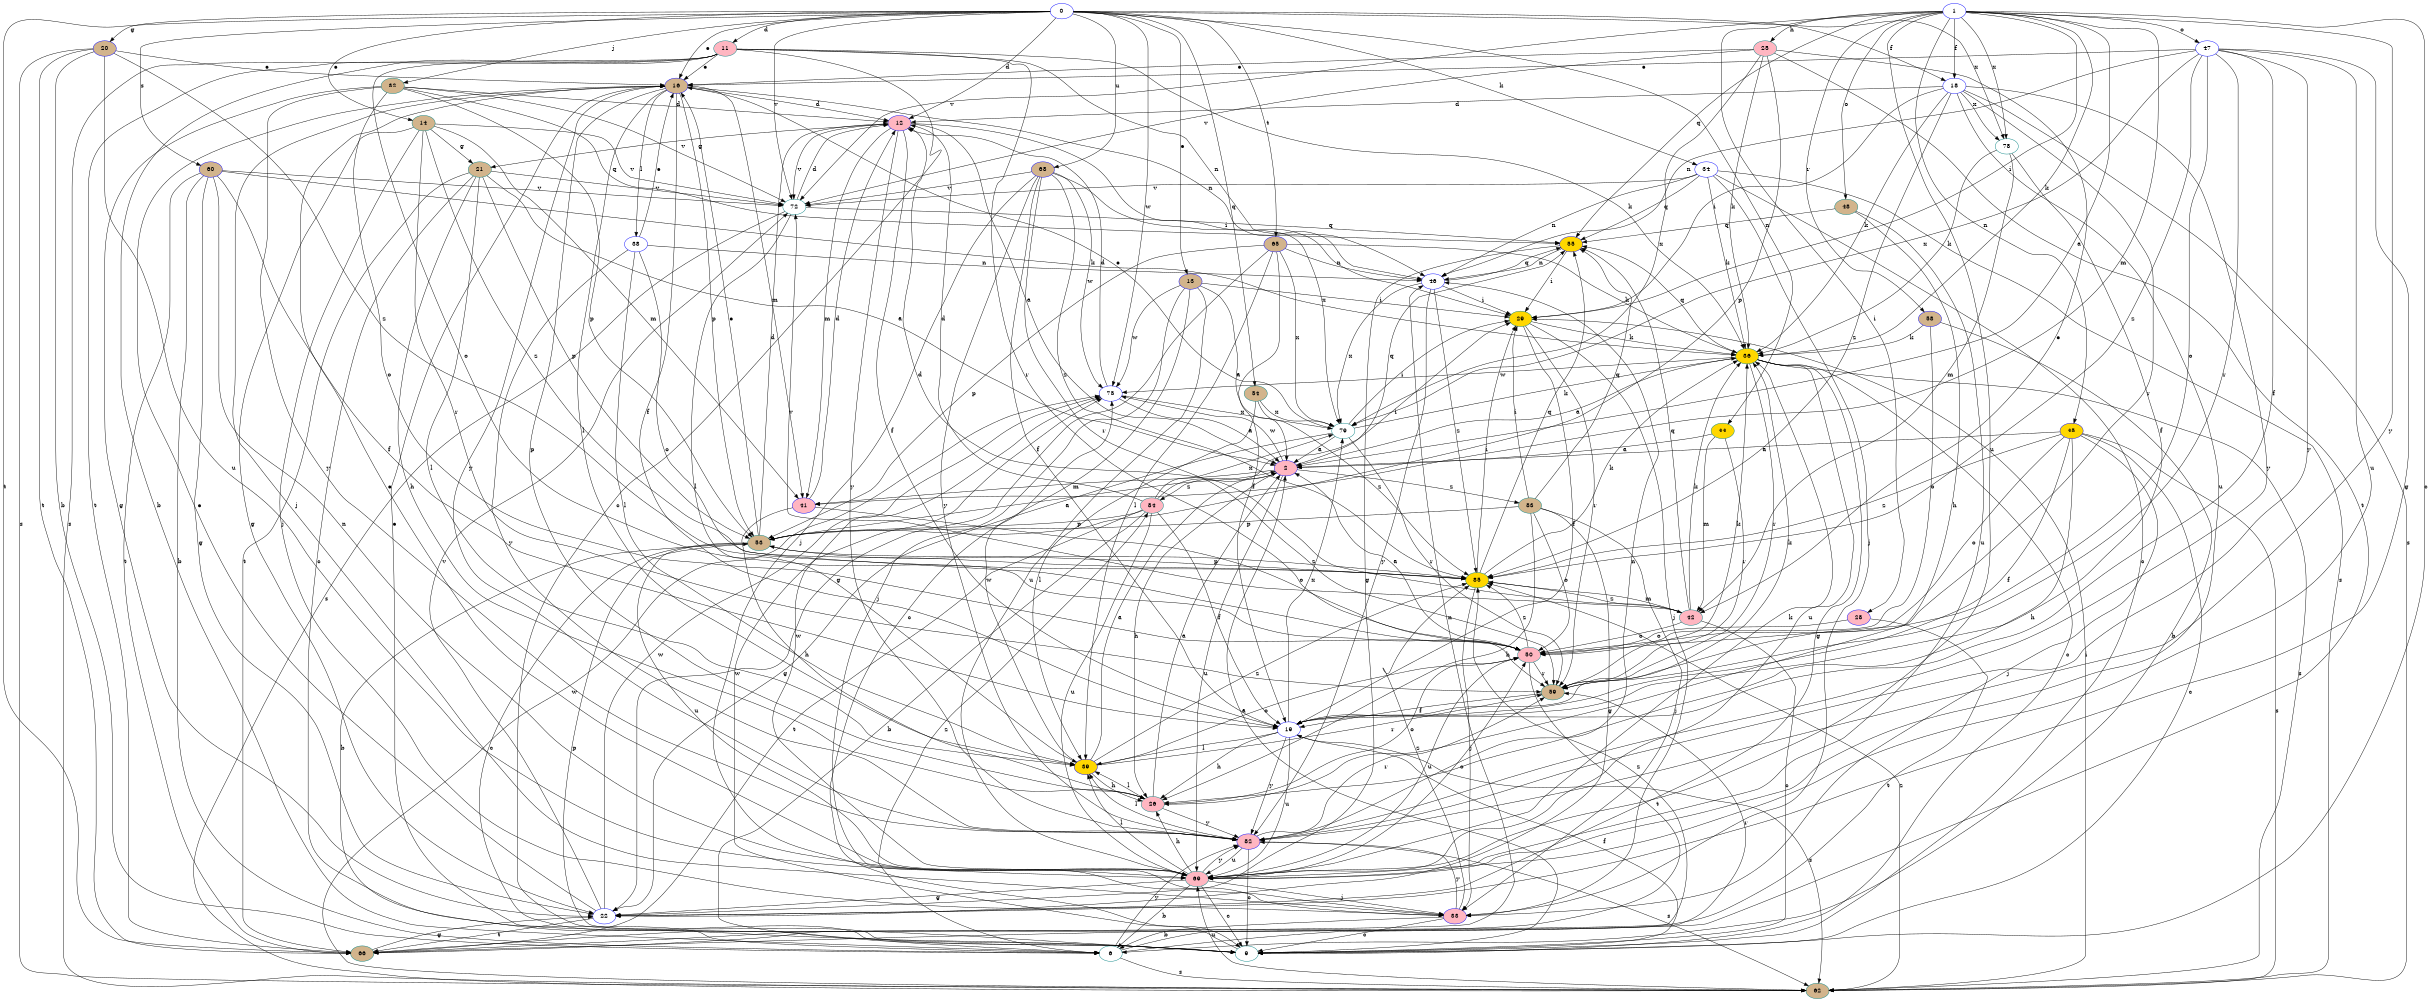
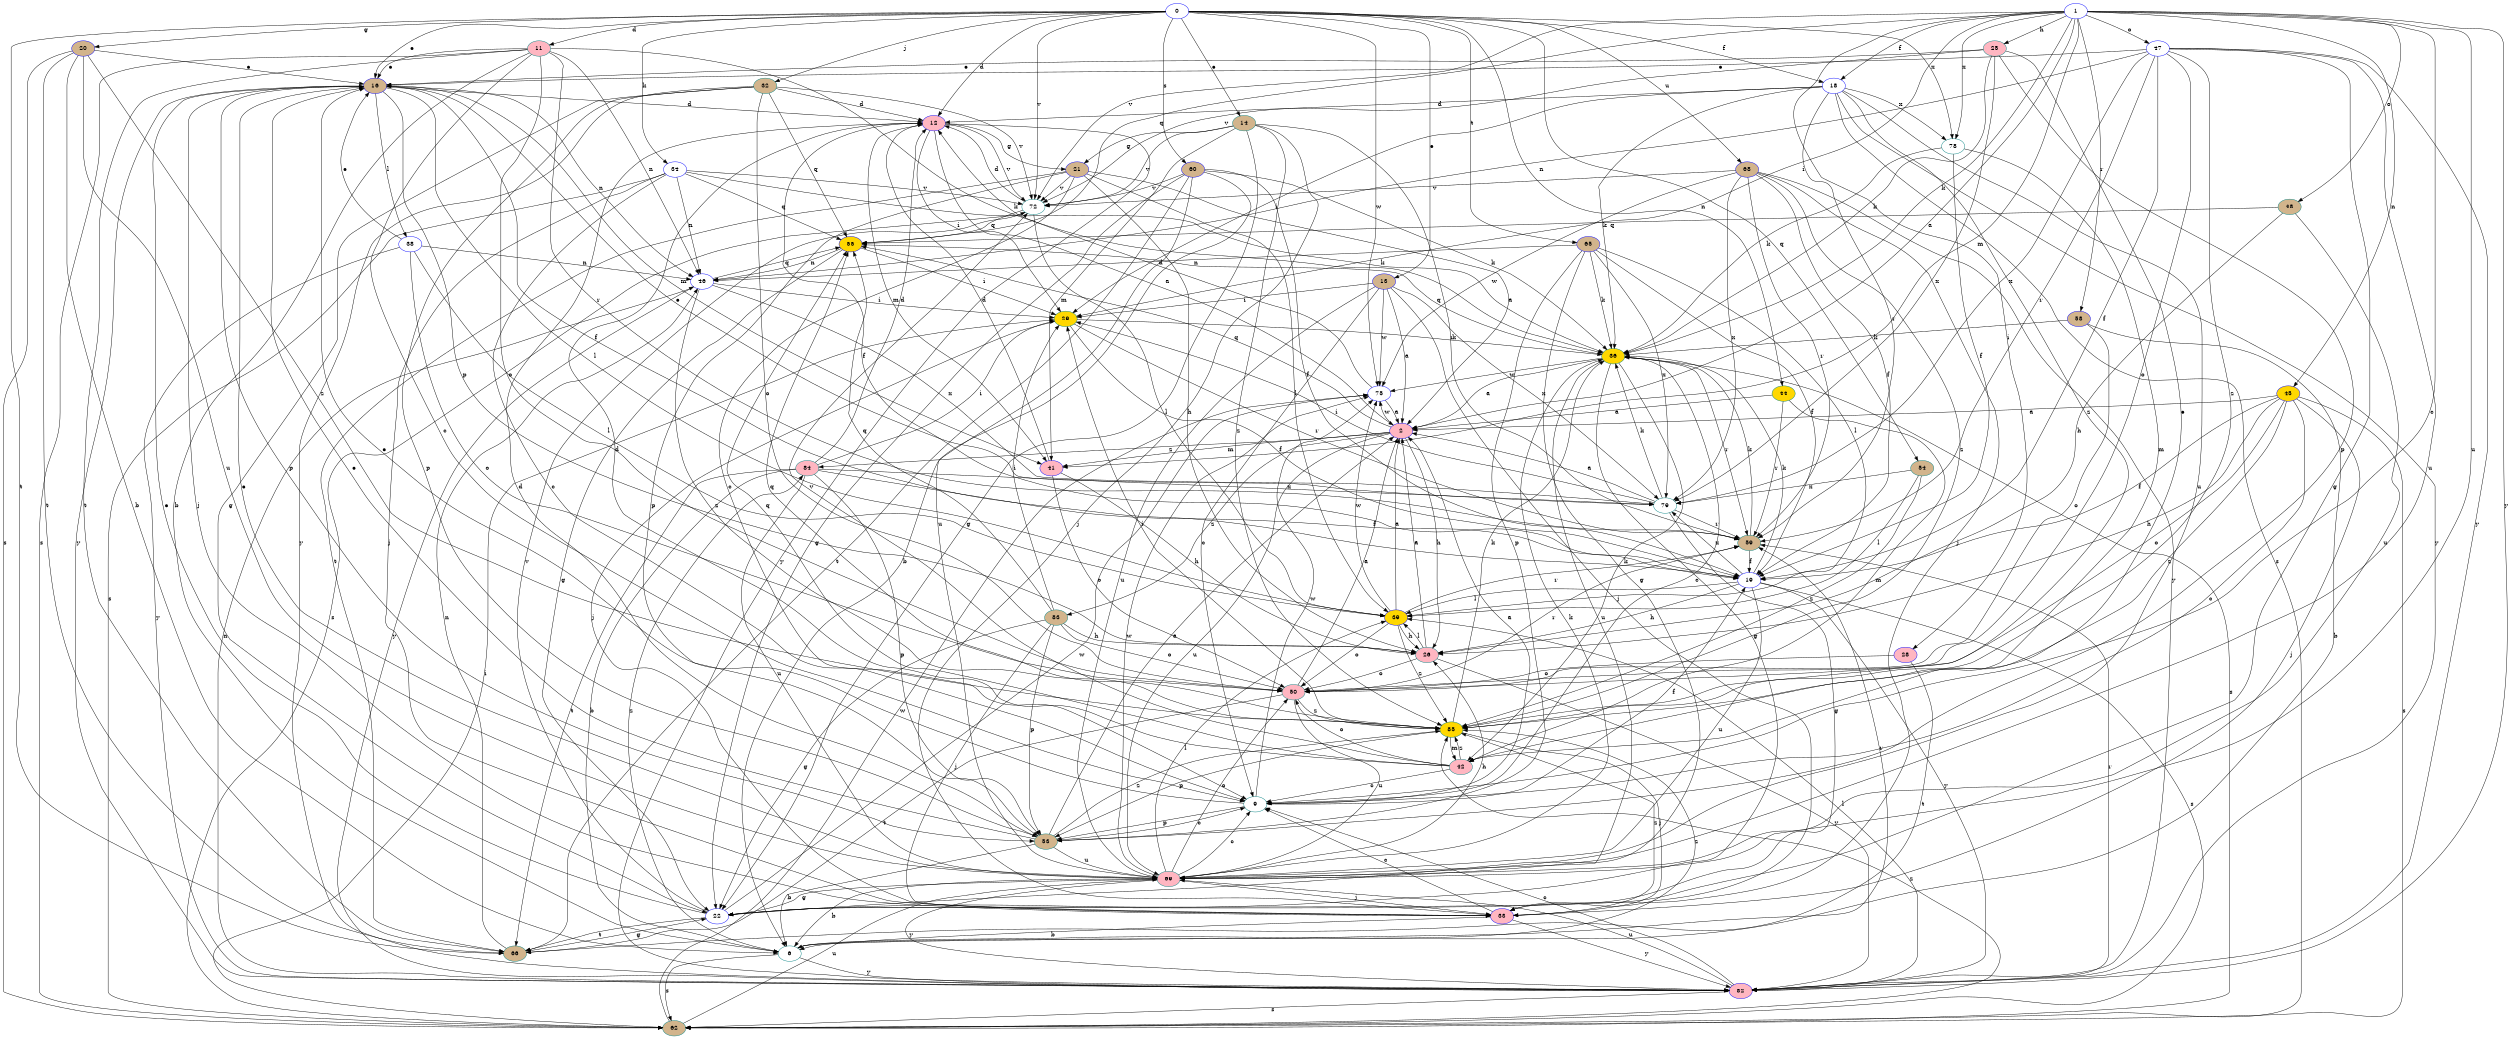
node "21": color teal -> blue
edge "75" -> "79": now "13" -> "79"
edge "42" -> "36": reversed
edge "60" -> "69": label "n" -> "u"
edge "25" -> "66": removed, label "t"
